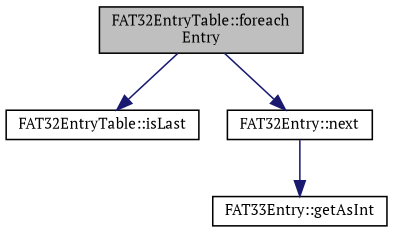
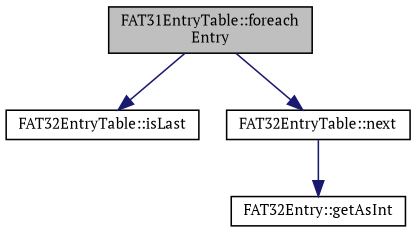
node "FAT32EntryTable::foreach Entry": label "FAT32EntryTable::foreach Entry" -> "FAT31EntryTable::foreach Entry"
node "FAT32Entry::next": label "FAT32Entry::next" -> "FAT32EntryTable::next"
node "FAT33Entry::getAsInt": label "FAT33Entry::getAsInt" -> "FAT32Entry::getAsInt"
